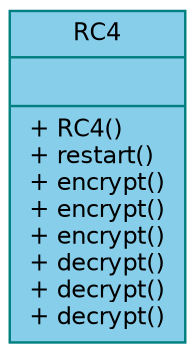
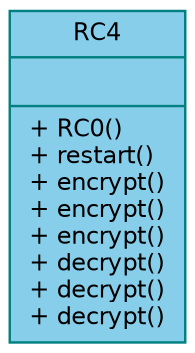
node "RC4": text "+ RC4()" -> "+ RC0()"
